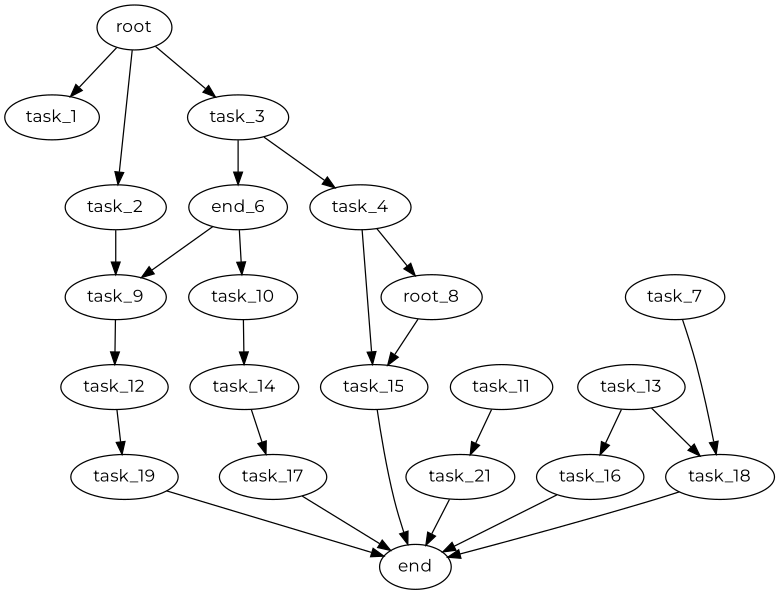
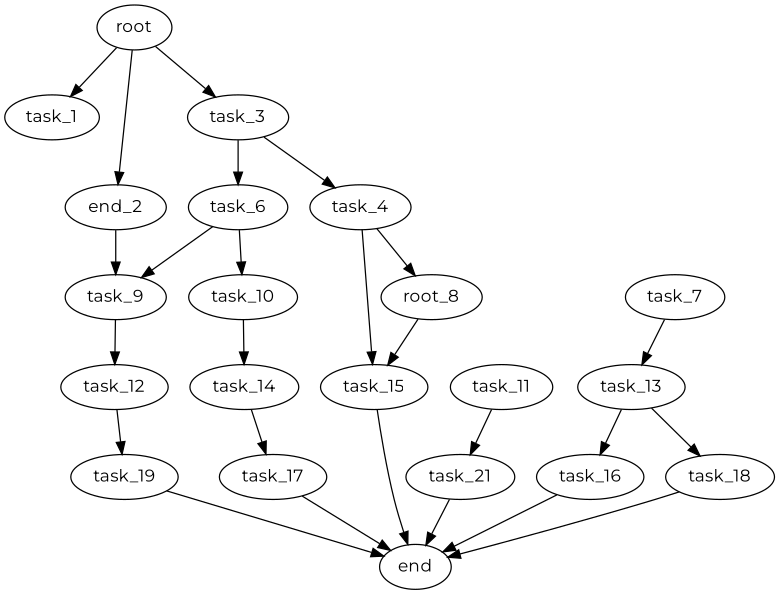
node "task_2": label "task_2" -> "end_2"
node "end_6": label "end_6" -> "task_6"
edge "task_7" -> "task_18": now "task_7" -> "task_13"
